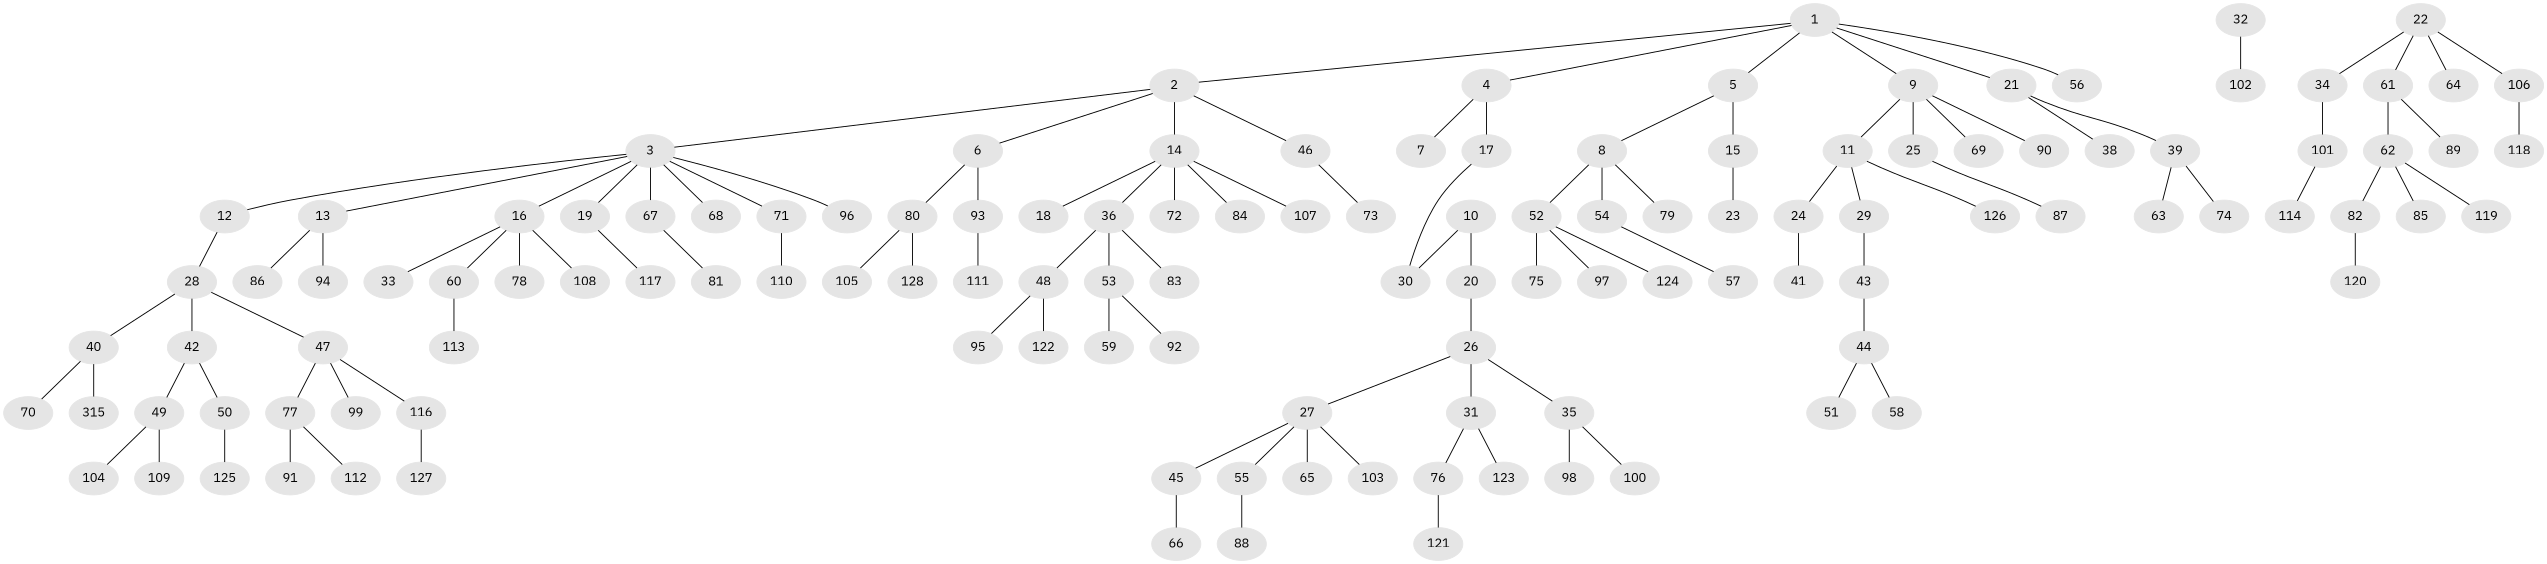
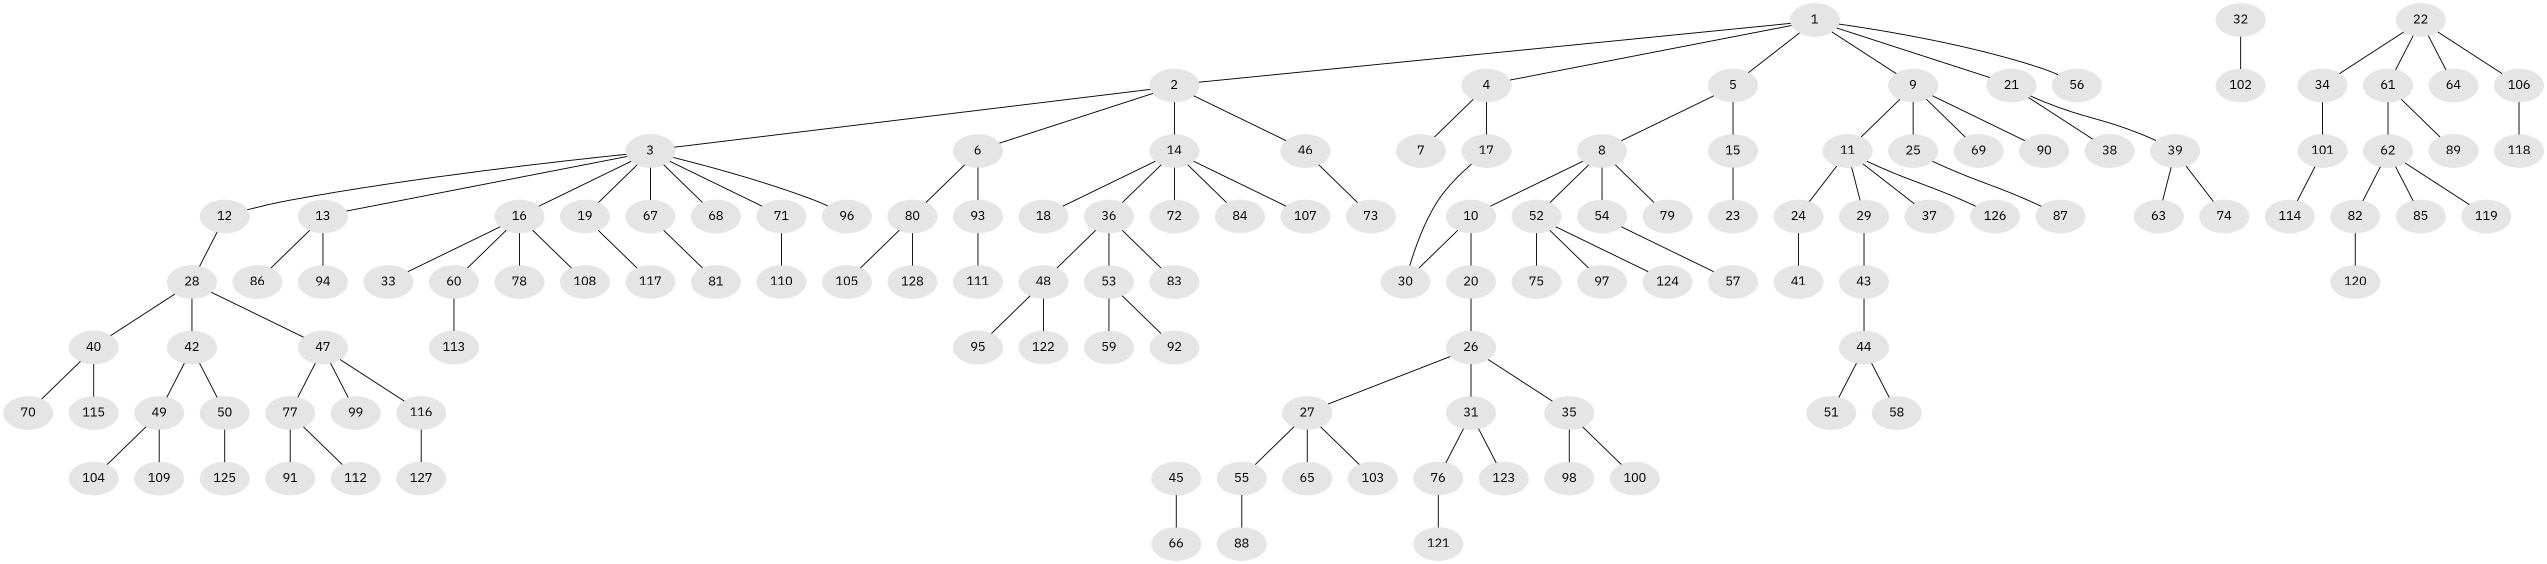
edge "8" -- "10": added
node "37": added
node "315": label "315" -> "115"
edge "27" -- "45": removed
